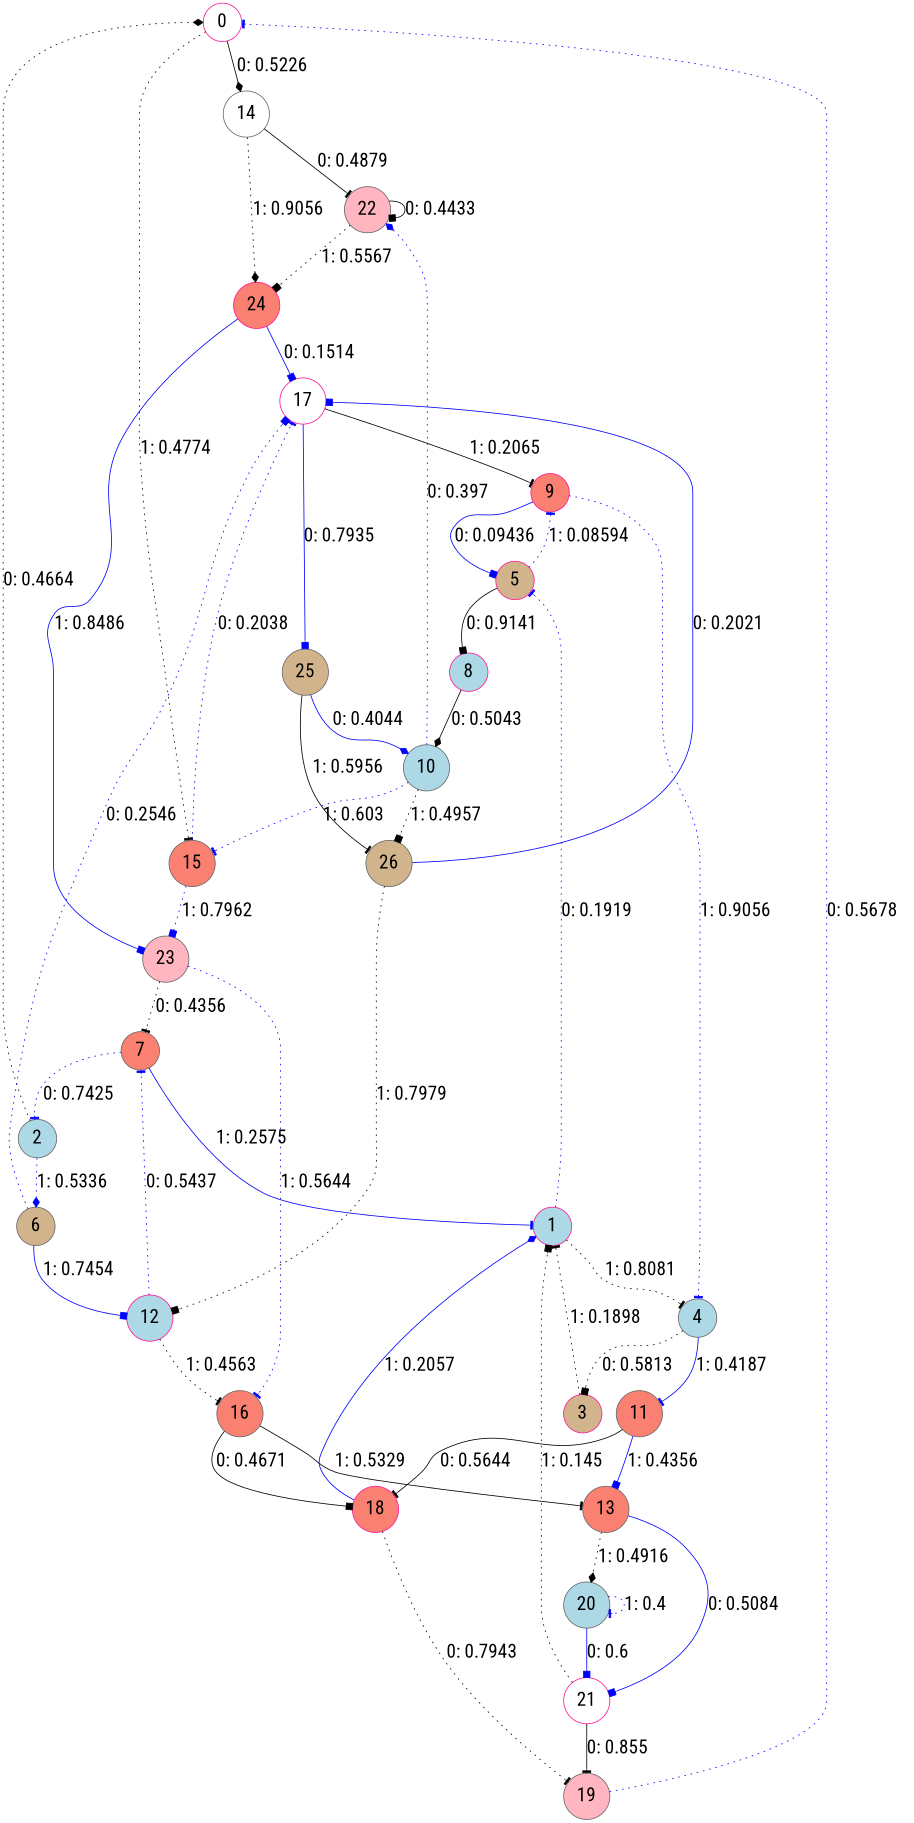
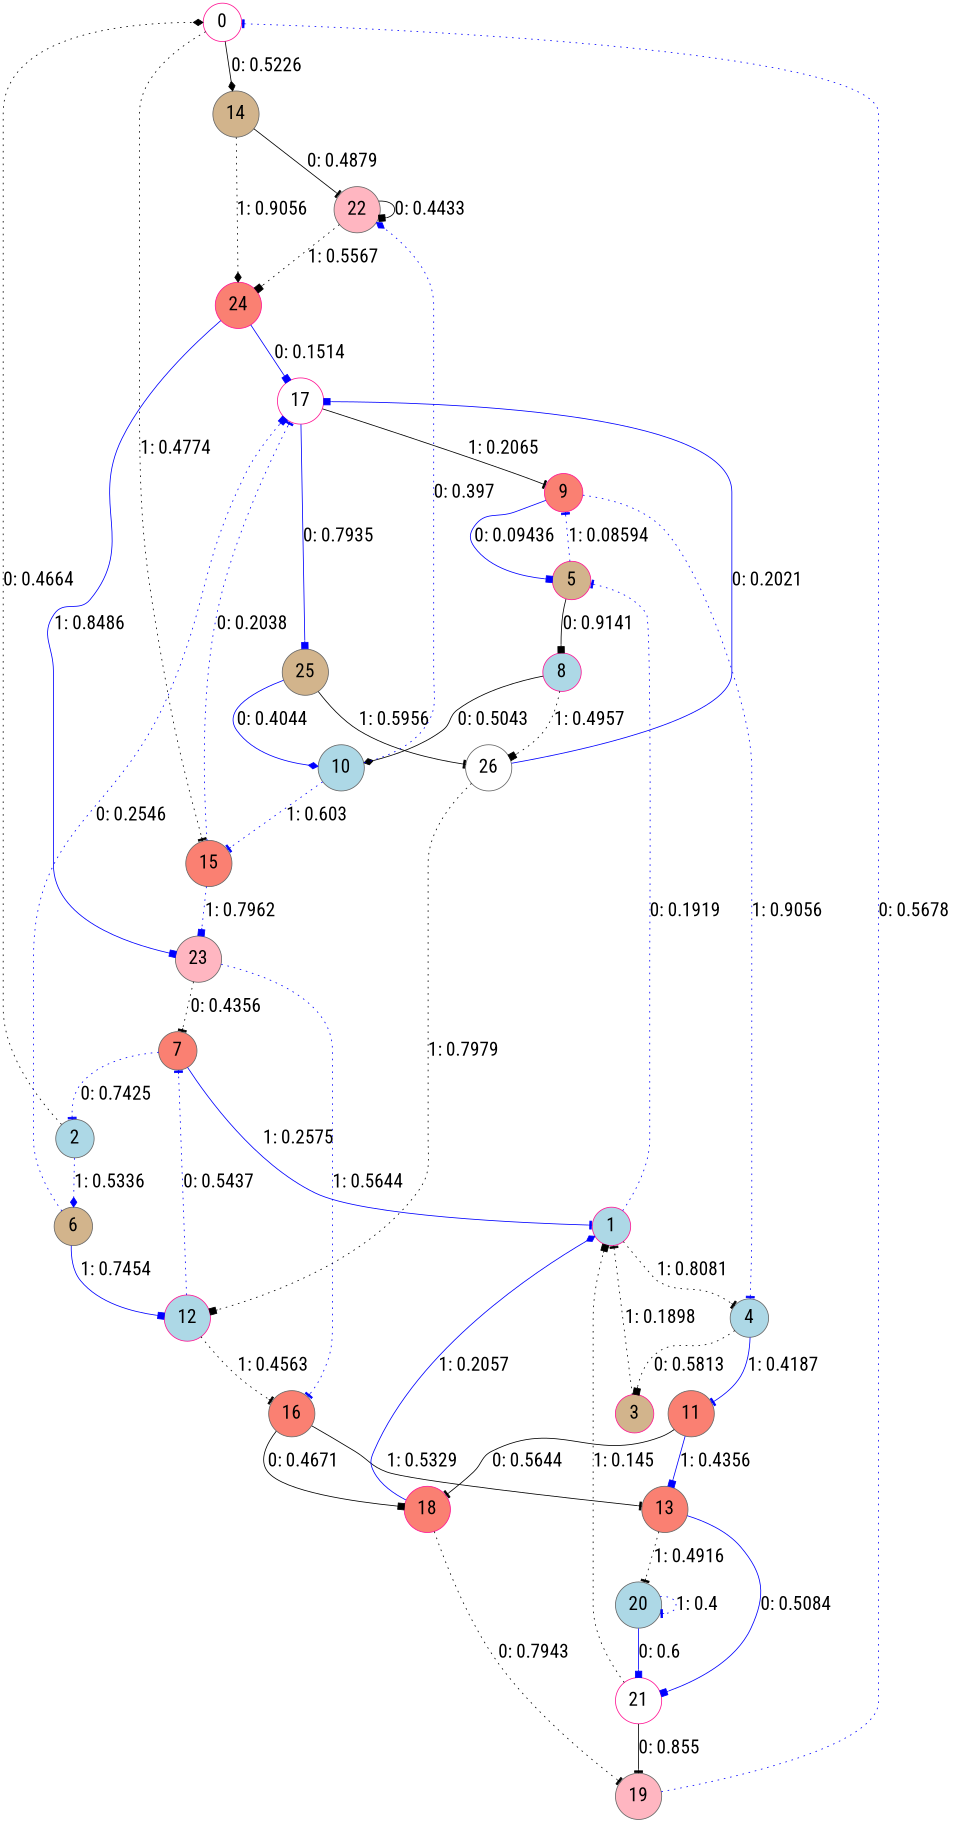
node "14": fillcolor white -> tan
edge "10" -> "26": now "8" -> "26"
node "26": fillcolor tan -> white
edge "13" -> "20": arrowhead diamond -> tee
